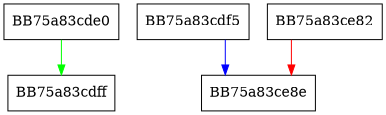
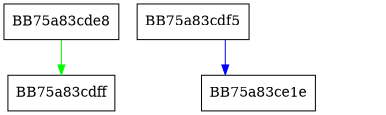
node "BB75a83cde0": label "BB75a83cde0" -> "BB75a83cde8"
node "BB75a83ce82": removed
node "BB75a83ce8e": label "BB75a83ce8e" -> "BB75a83ce1e"
